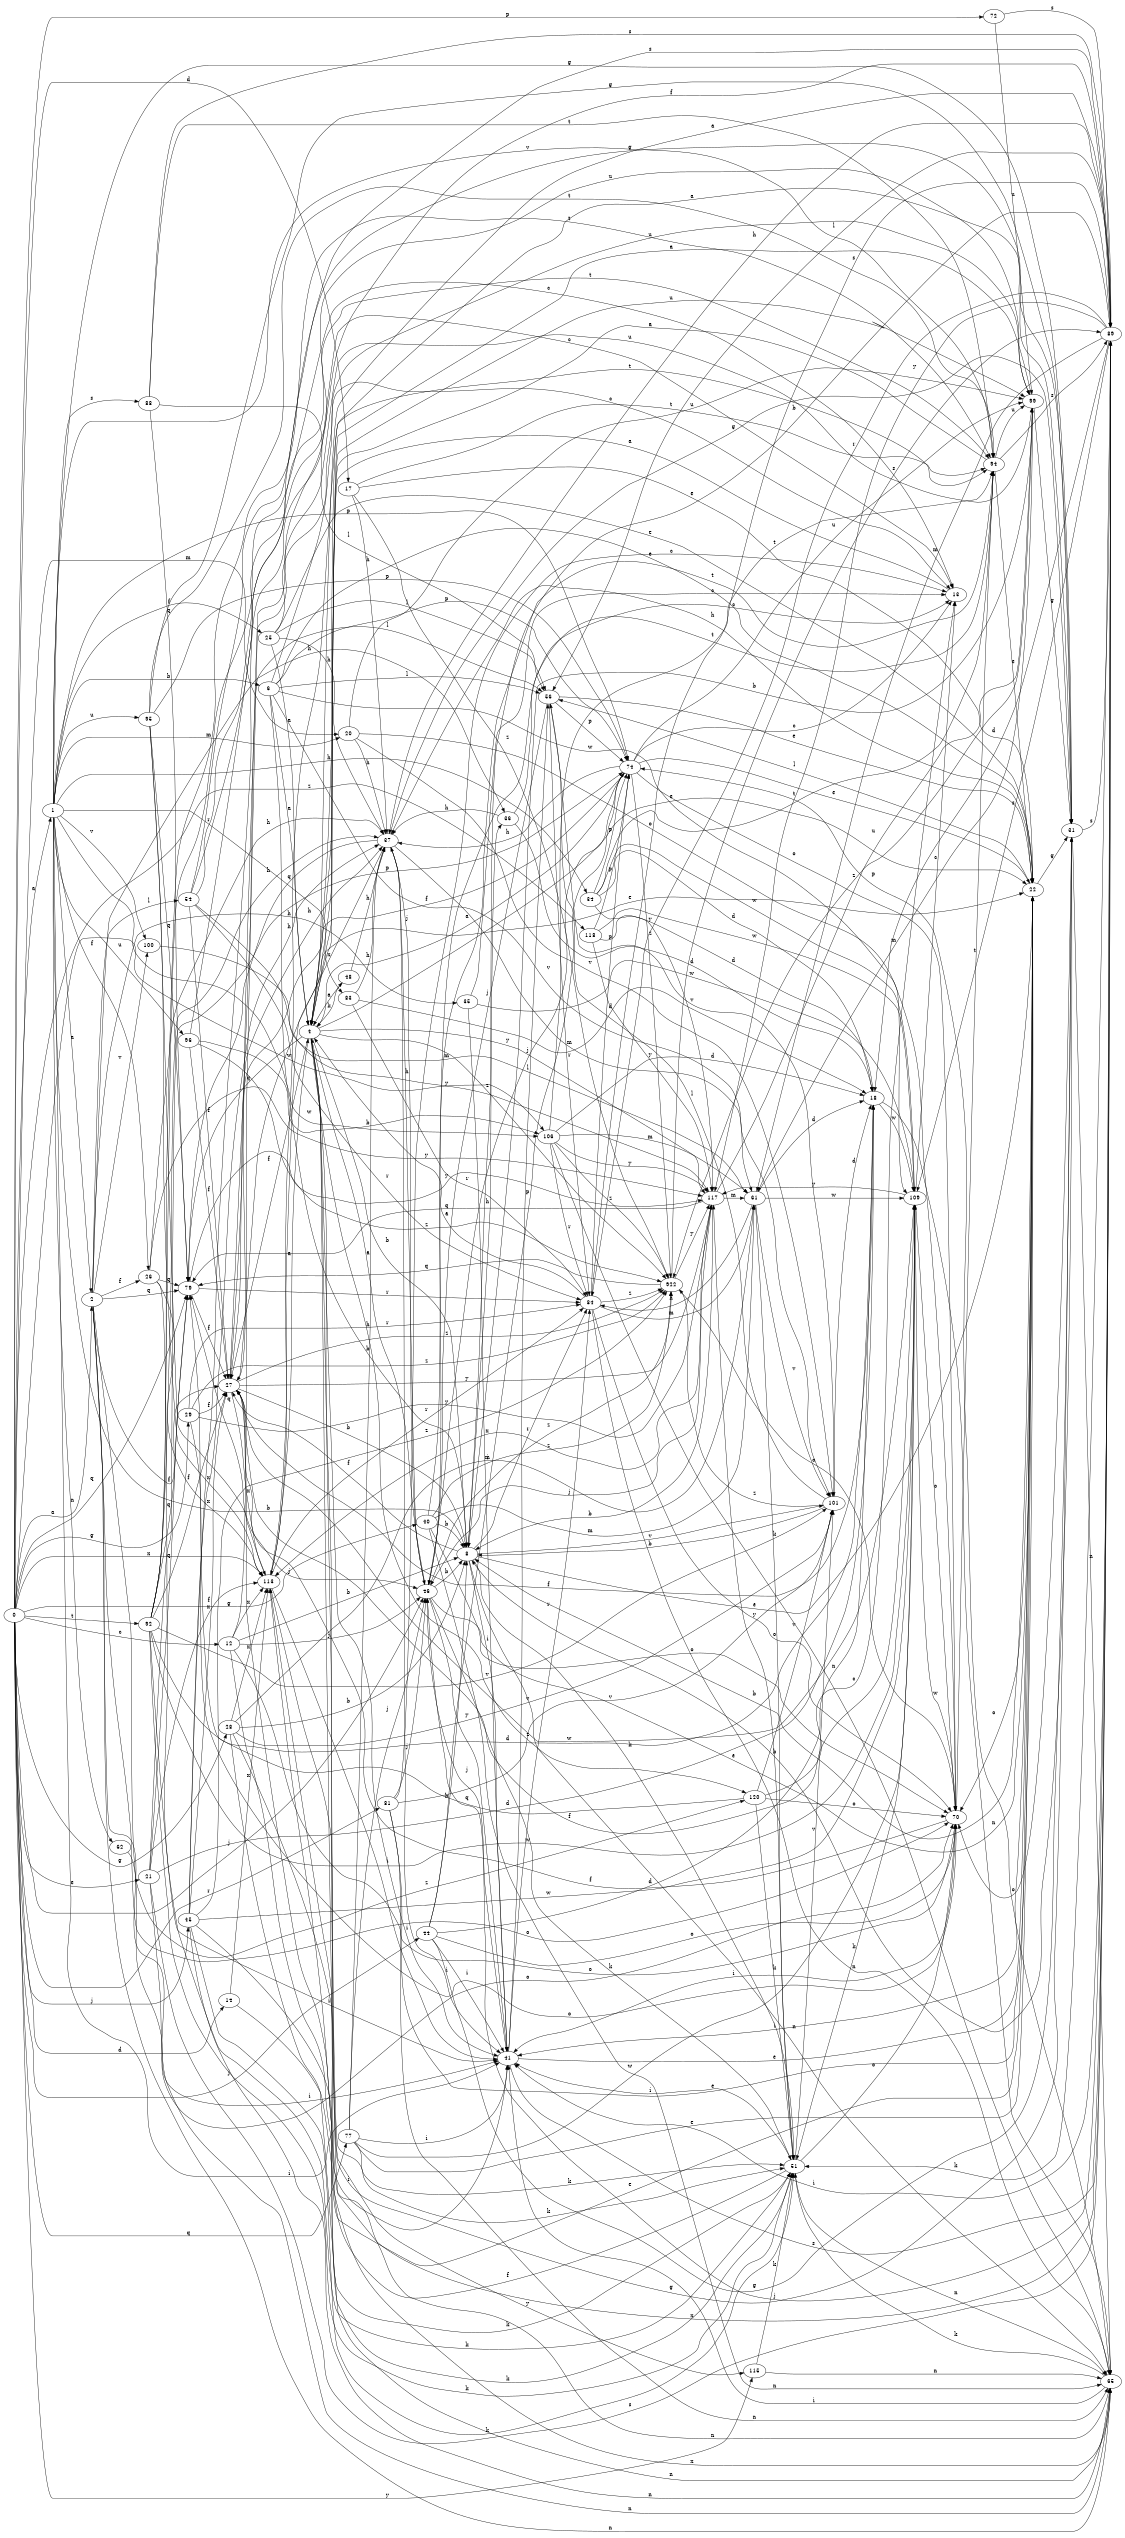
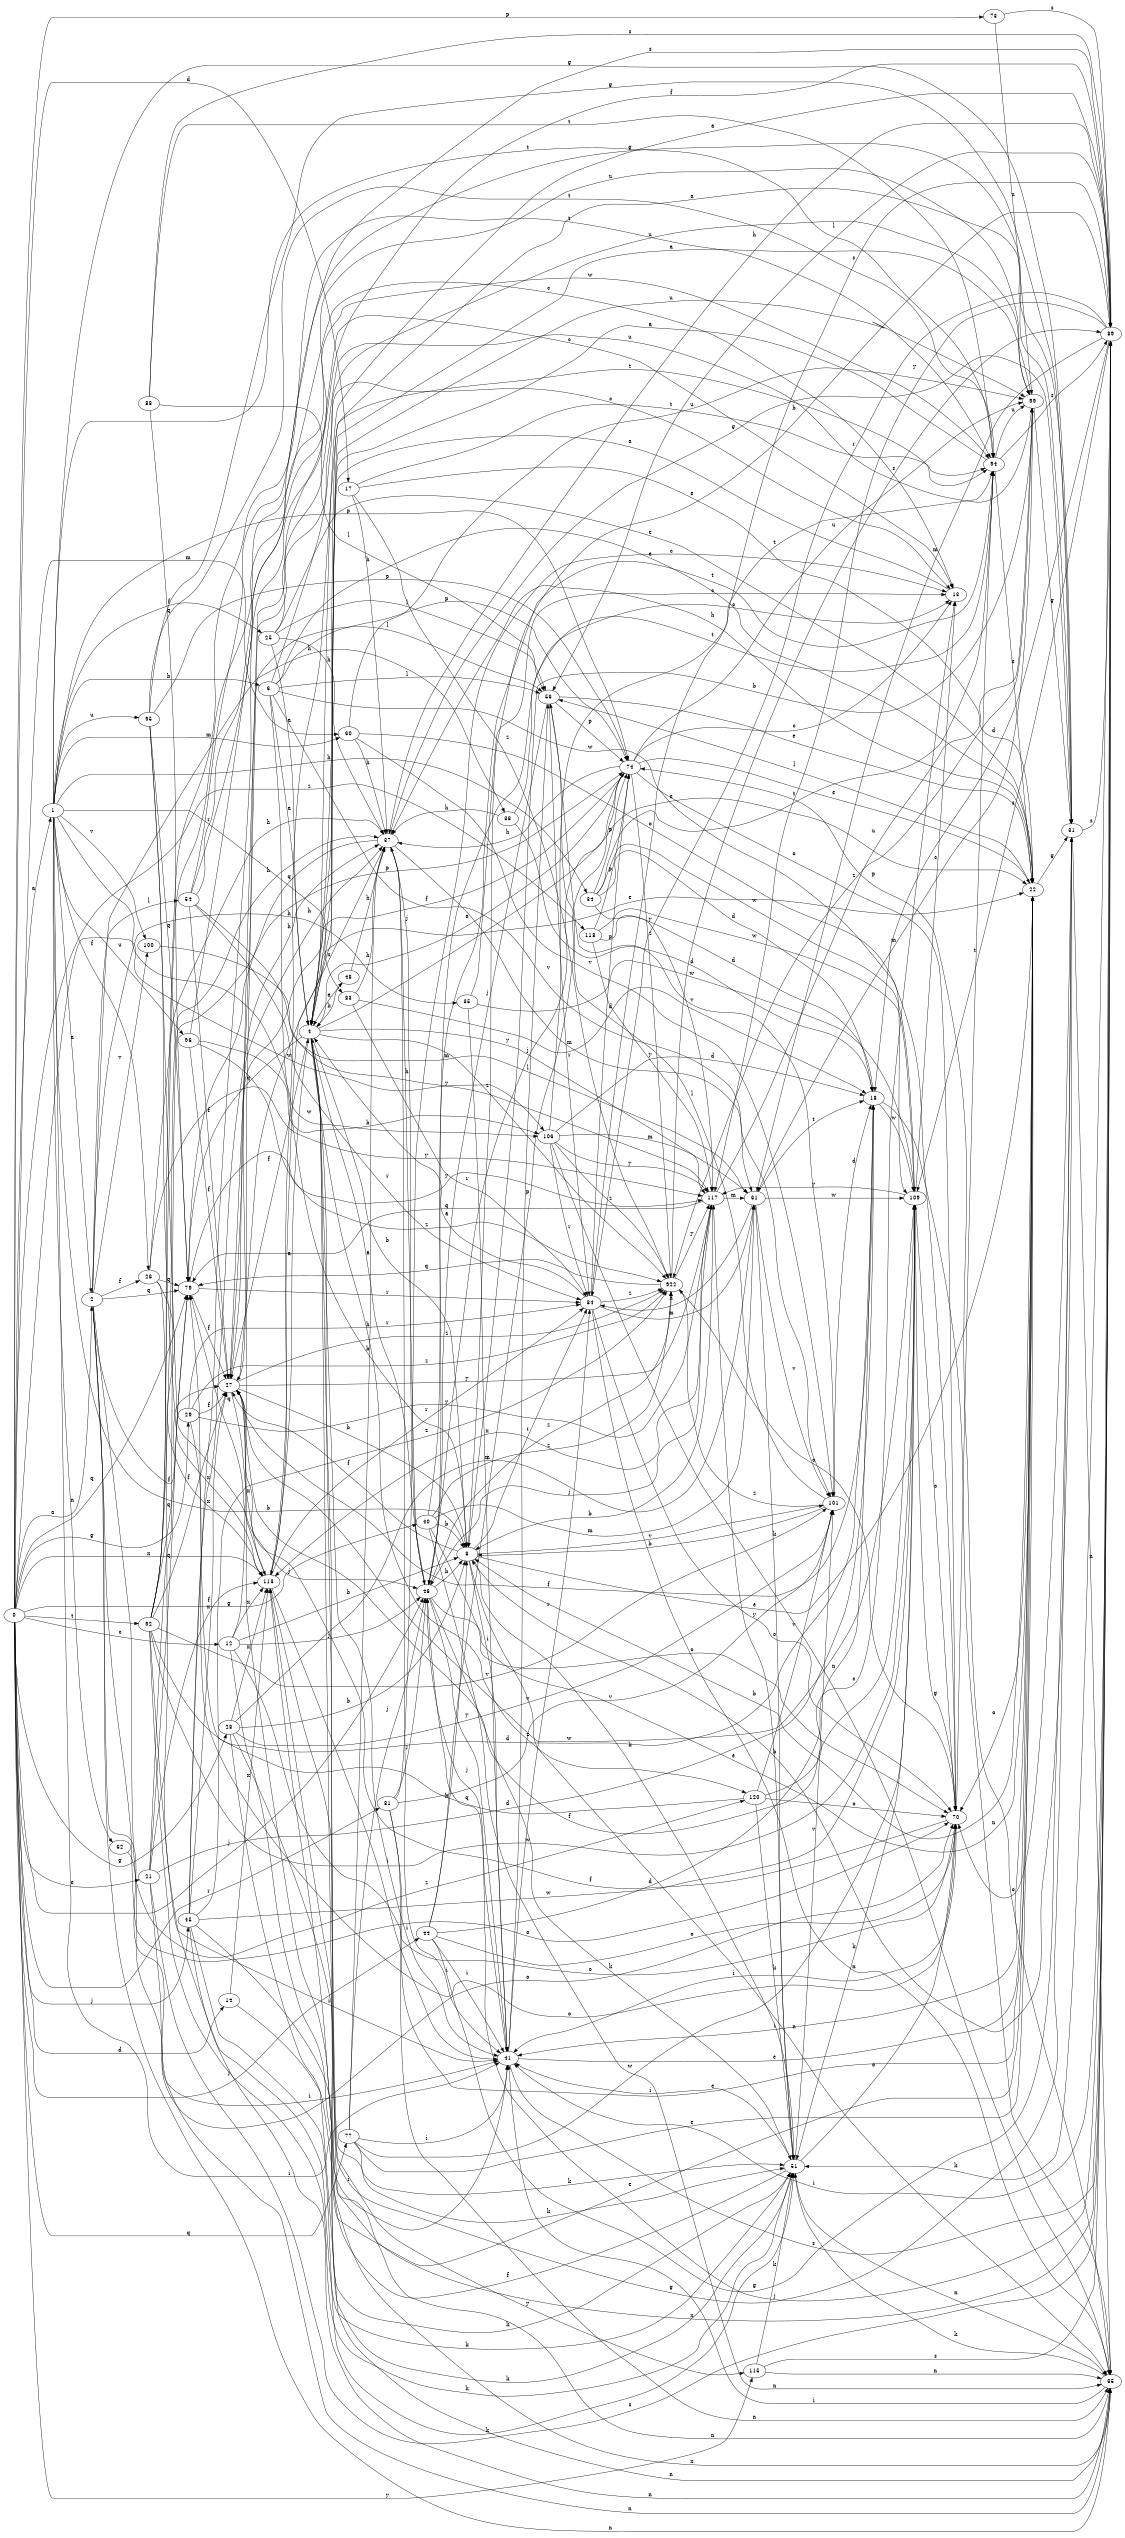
node "72": label "72" -> "73"
edge "1" -> "94": label "v" -> "t"
edge "54" -> "94": label "t" -> "w"
edge "1" -> "88": removed, label "s"
node "20": label "20" -> "60"
edge "61" -> "18": label "d" -> "t"
edge "8" -> "36": removed, label "h"
edge "115" -> "89": added, label "s"
edge "70" -> "109": label "w" -> "g"
